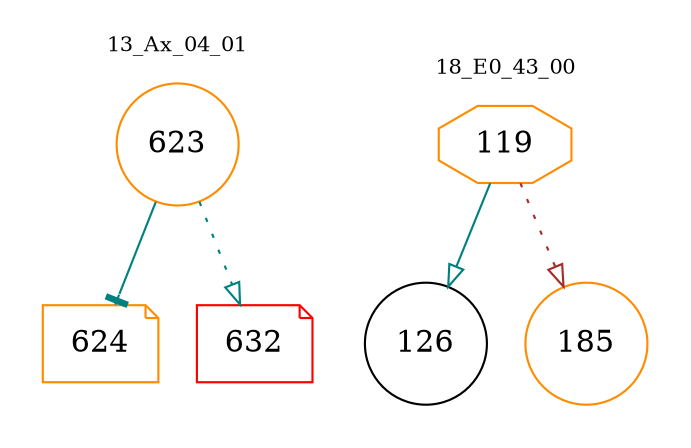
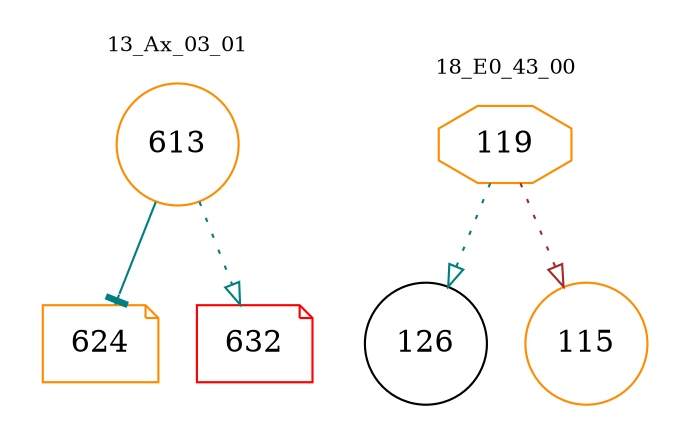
cluster "13_Ax_04_01": label "13_Ax_04_01" -> "13_Ax_03_01"
node "623": label "623" -> "613"
edge "119" -> "126": style solid -> dotted
node "185": label "185" -> "115"
